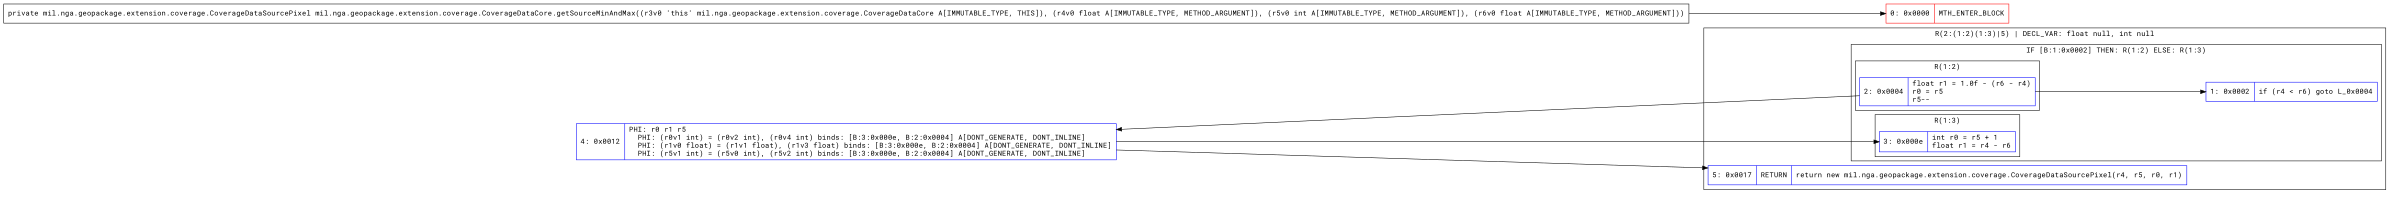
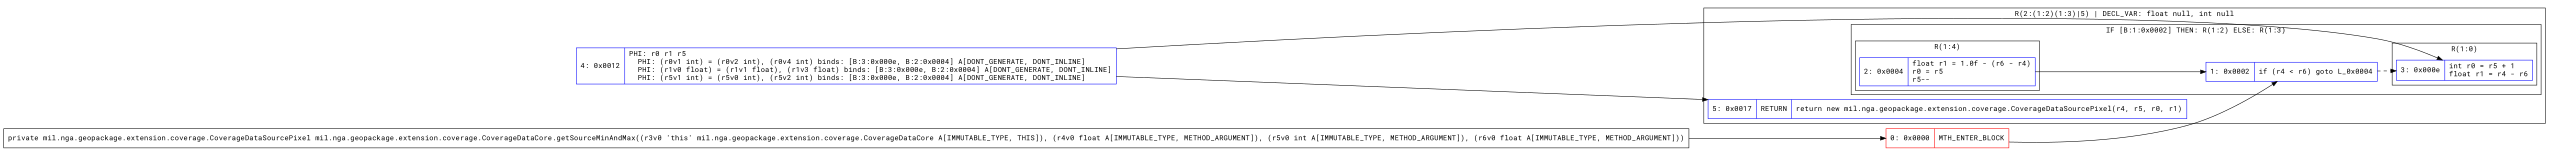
cluster "R(1:2)": label "R(1:2)" -> "R(1:4)"
edge "1: 0x0002" -> "3: 0x000e": added
edge "2: 0x0004" -> "4: 0x0012": removed
cluster "R(1:3)": label "R(1:3)" -> "R(1:0)"
edge "0: 0x0000" -> "1: 0x0002": added
